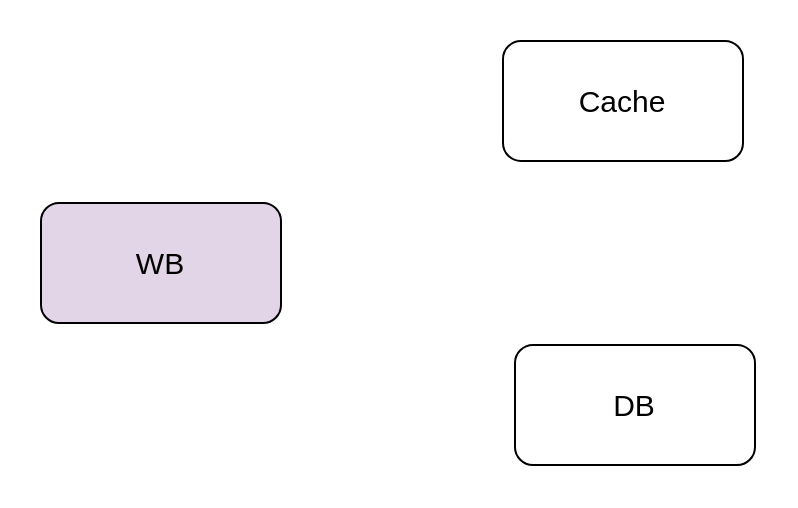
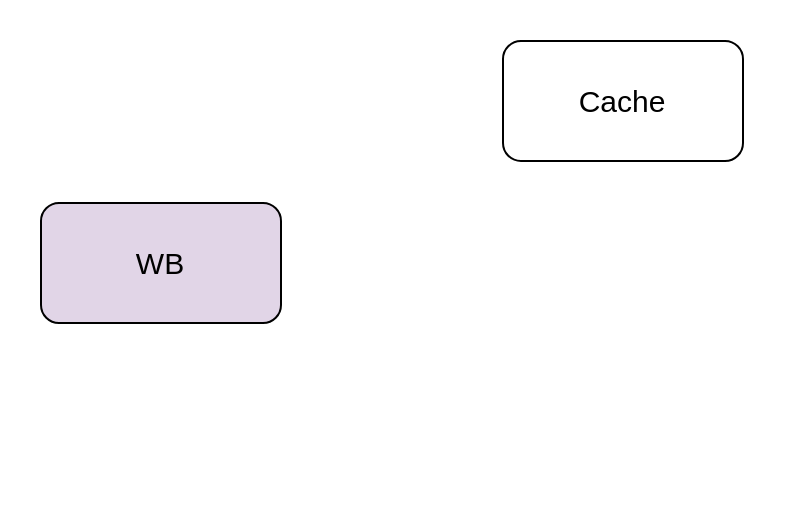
node "DB": removed
